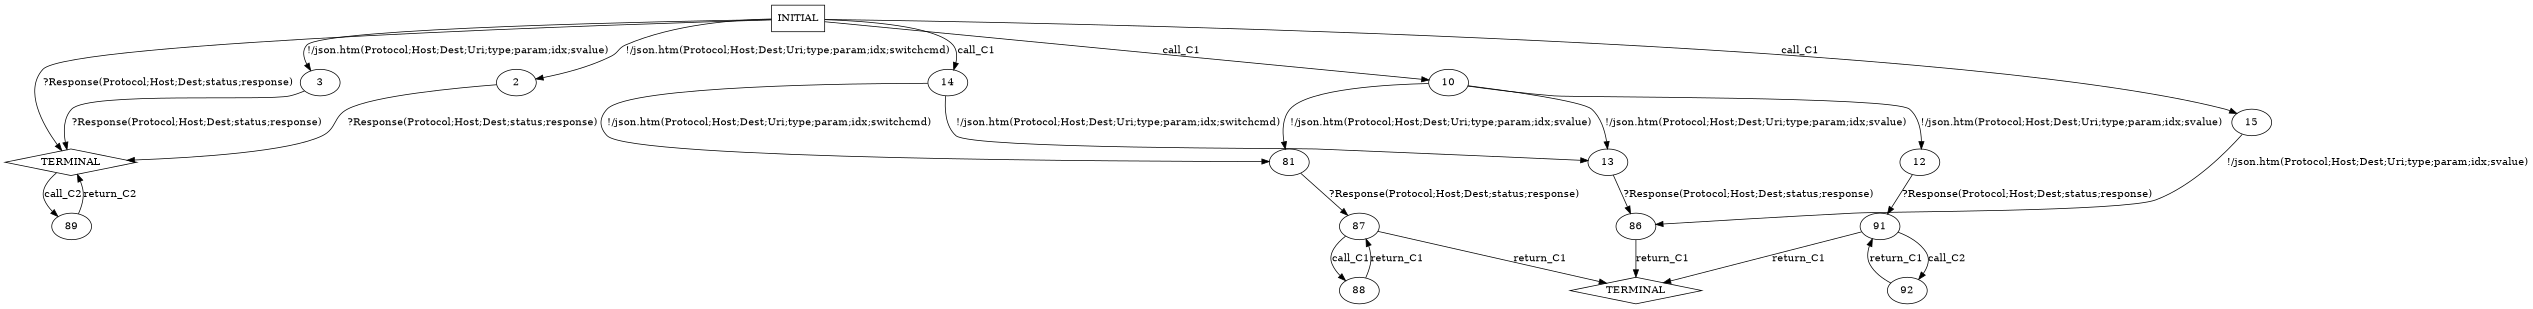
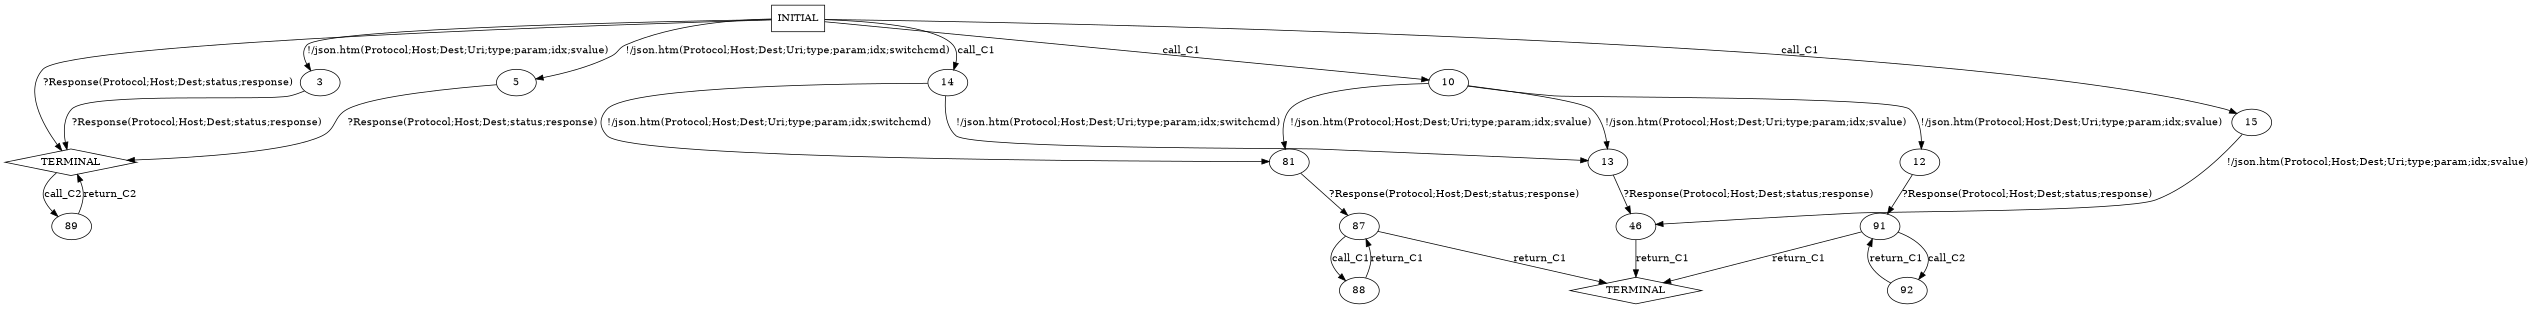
node "2": label "2" -> "5"
node "86": label "86" -> "46"
